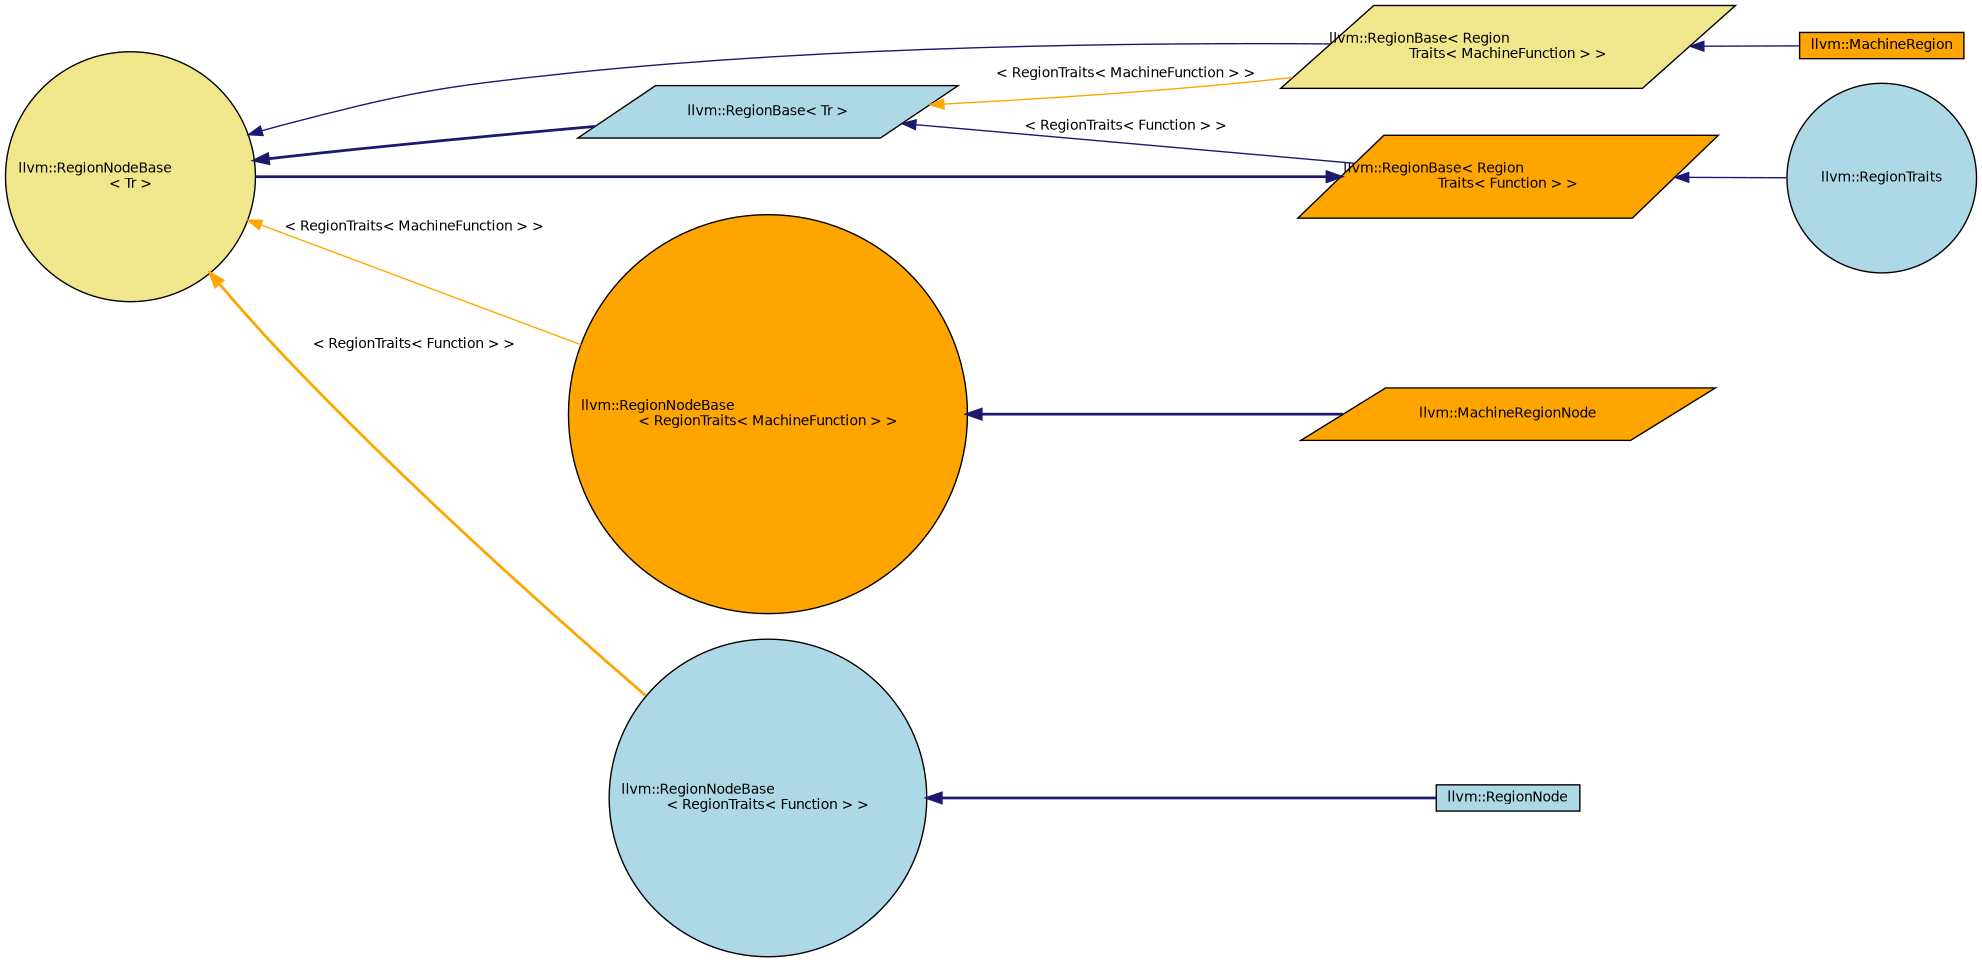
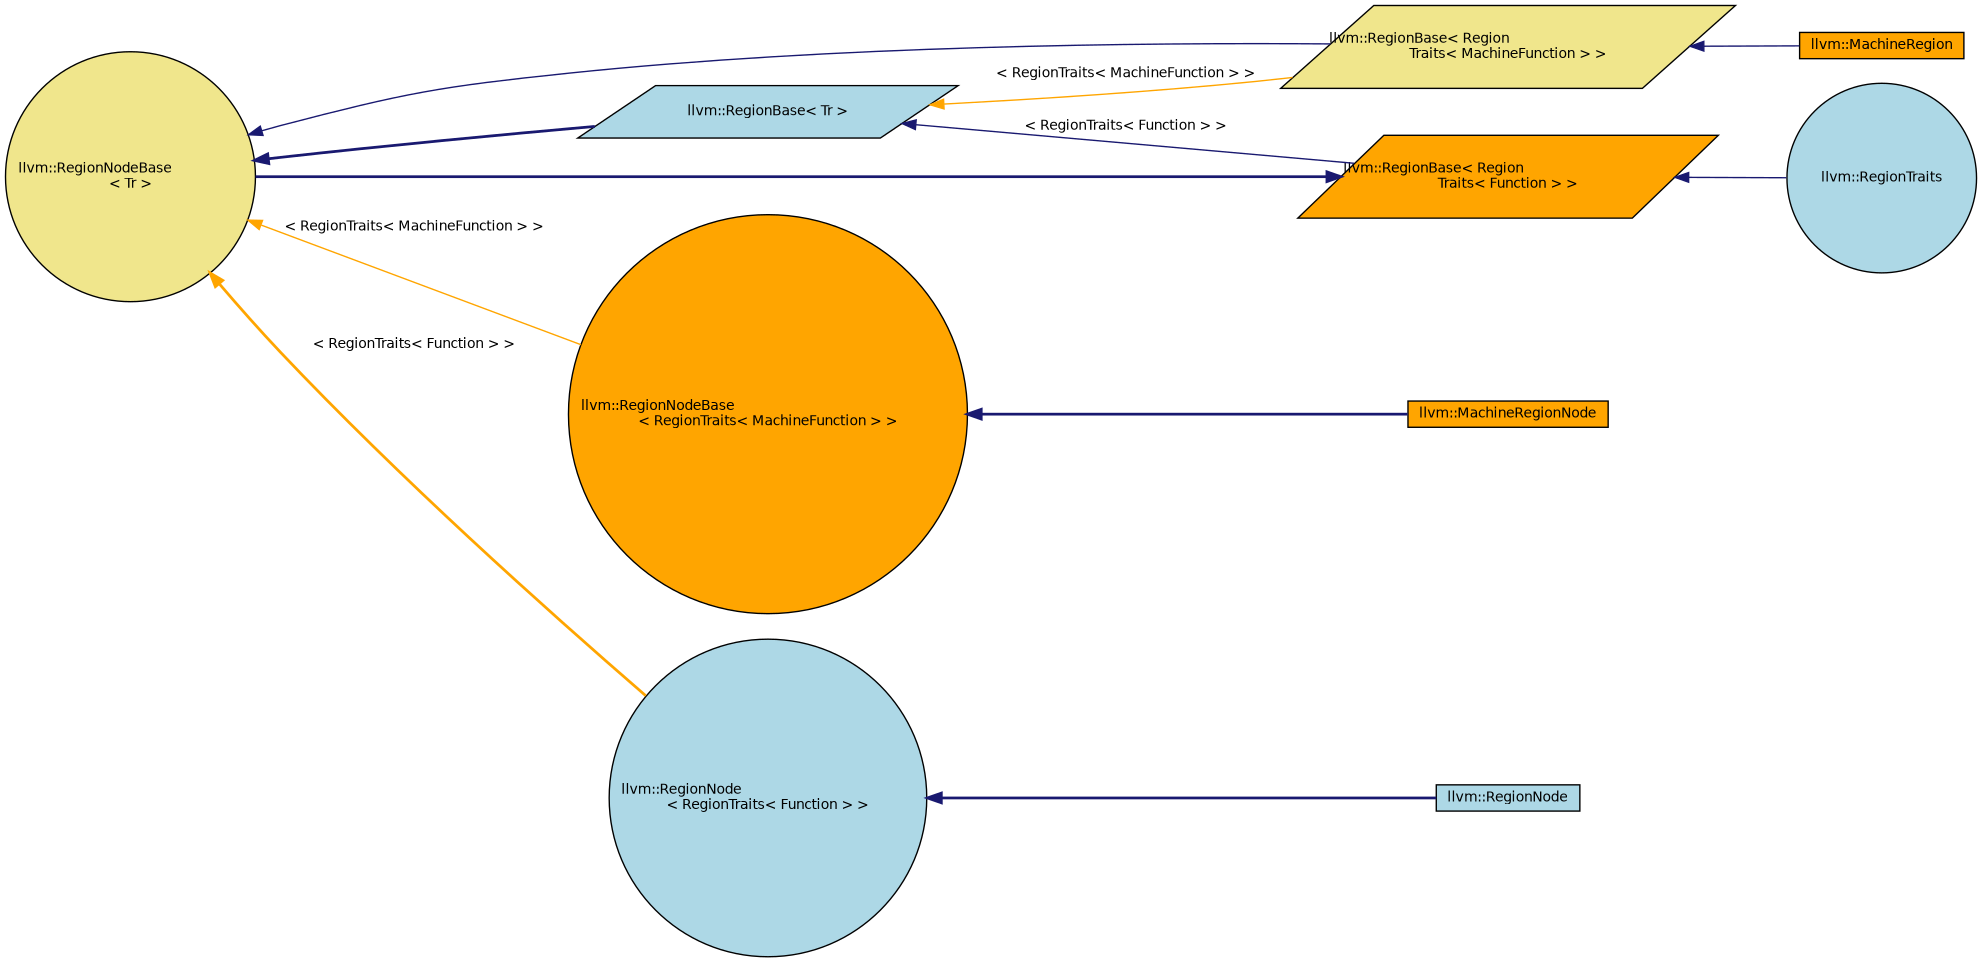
node "llvm::MachineRegionNode": shape parallelogram -> box
node "llvm::RegionNodeBase < RegionTraits< Function > >": label "llvm::RegionNodeBase < RegionTraits< Function > >" -> "llvm::RegionNode < RegionTraits< Function > >"
